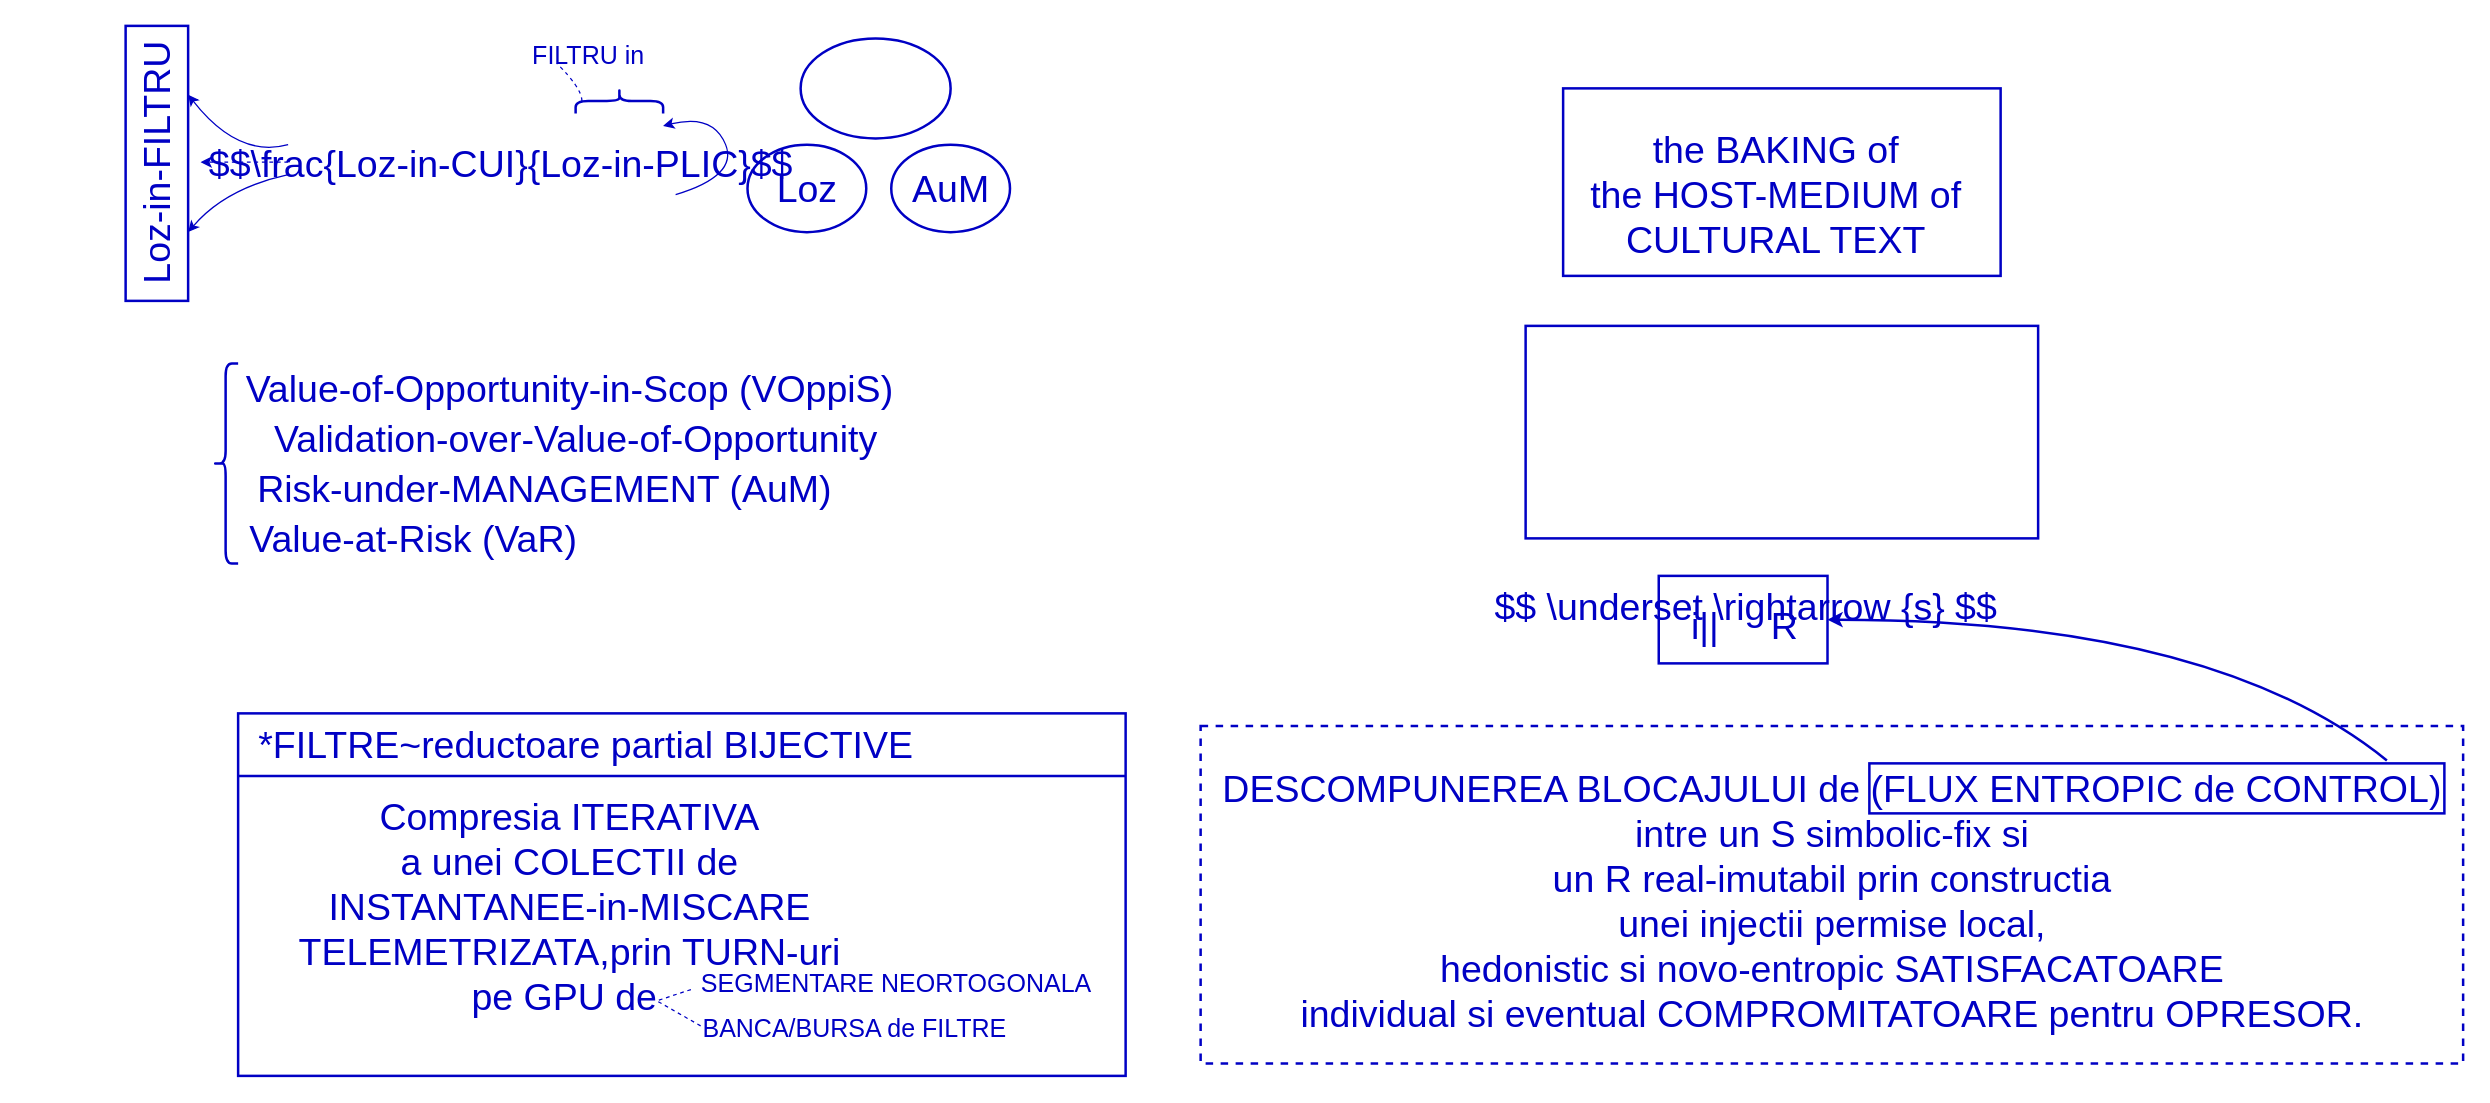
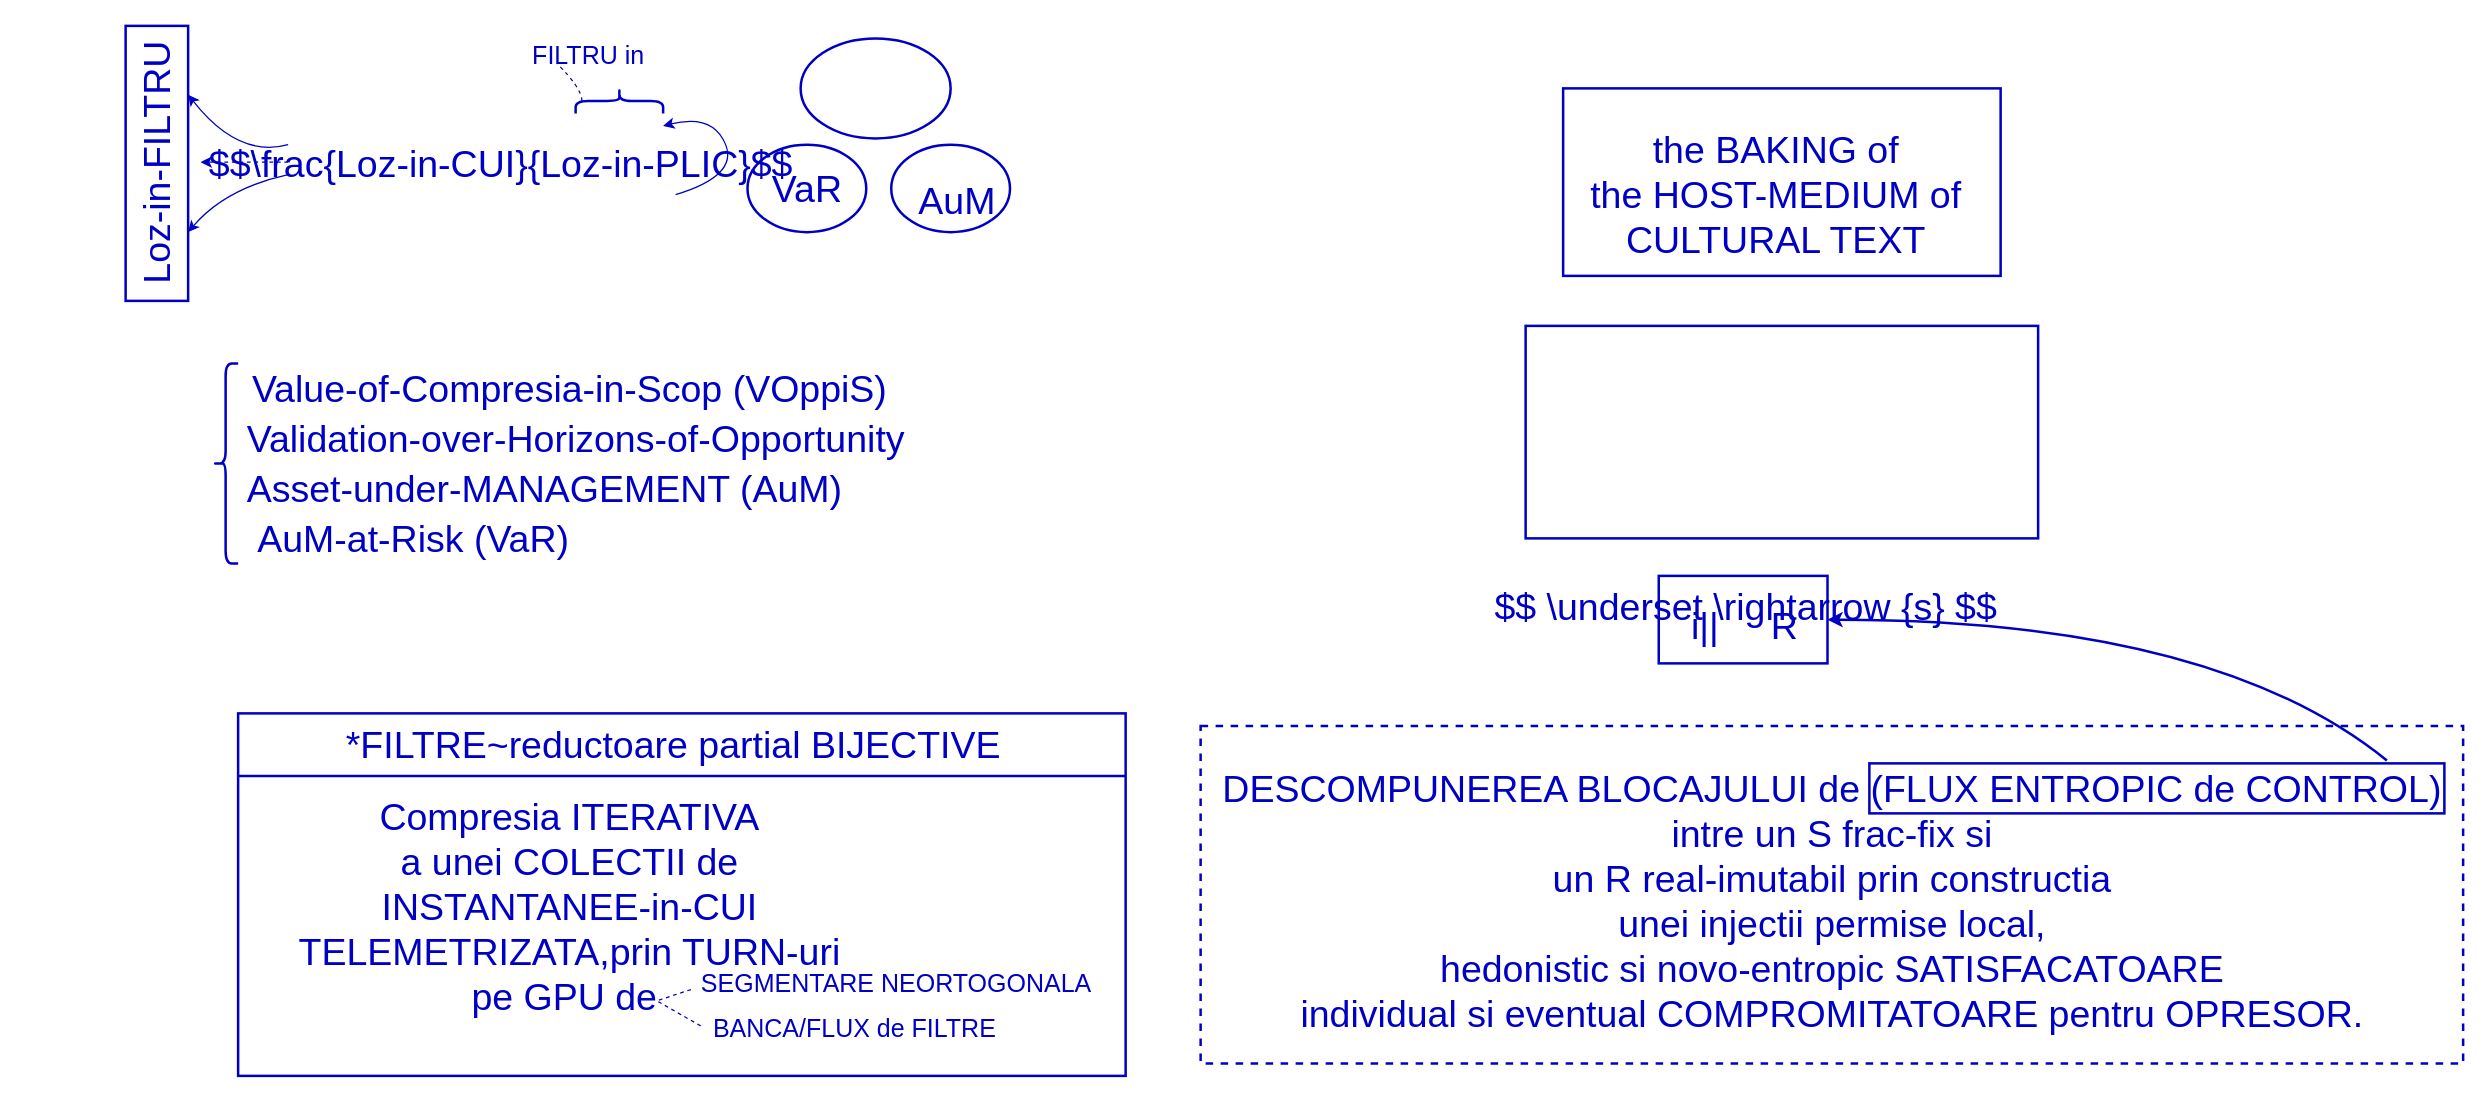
node "Loz": label "Loz" -> "VaR"
node "AuM": moved (951, 188) -> (957, 201)
node "Value-of-Opportunity-in-Scop (VOppiS)": label "Value-of-Opportunity-in-Scop (VOppiS)" -> "Value-of-Compresia-in-Scop (VOppiS)"
node "Validation-over-Value-of-Opportunity": label "Validation-over-Value-of-Opportunity" -> "Validation-over-Horizons-of-Opportunity"
node "Risk-under-MANAGEMENT (AuM)": label "Risk-under-MANAGEMENT (AuM)" -> "Asset-under-MANAGEMENT (AuM)"
node "Value-at-Risk (VaR)": label "Value-at-Risk (VaR)" -> "AuM-at-Risk (VaR)"
node "*FILTRE~reductoare partial BIJECTIVE": moved (585, 744) -> (673, 744)
node "DESCOMPUNEREA BLOCAJULUI de (FLUX ENTROPIC de CONTROL) intre un S simbolic-fix si un R real-imutabil prin constructia unei injectii permise local, hedonistic si novo-entropic SATISFACATOARE individual si eventual COMPROMITATOARE pentru OPRESOR.": label "DESCOMPUNEREA BLOCAJULUI de (FLUX ENTROPIC de CONTROL) intre un S simbolic-fix si un R real-imutabil prin constructia unei injectii permise local, hedonistic si novo-entropic SATISFACATOARE individual si eventual COMPROMITATOARE pentru OPRESOR." -> "DESCOMPUNEREA BLOCAJULUI de (FLUX ENTROPIC de CONTROL) intre un S frac-fix si un R real-imutabil prin constructia unei injectii permise local, hedonistic si novo-entropic SATISFACATOARE individual si eventual COMPROMITATOARE pentru OPRESOR."
node "Compresia ITERATIVA a unei COLECTII de INSTANTANEE-in-MISCARE TELEMETRIZATA,prin TURN-uri pe GPU de": label "Compresia ITERATIVA a unei COLECTII de INSTANTANEE-in-MISCARE TELEMETRIZATA,prin TURN-uri pe GPU de" -> "Compresia ITERATIVA a unei COLECTII de INSTANTANEE-in-CUI TELEMETRIZATA,prin TURN-uri pe GPU de"
node "SEGMENTARE NEORTOGONALA BANCA/BURSA de FILTRE": label "SEGMENTARE NEORTOGONALA BANCA/BURSA de FILTRE" -> "SEGMENTARE NEORTOGONALA BANCA/FLUX de FILTRE"
